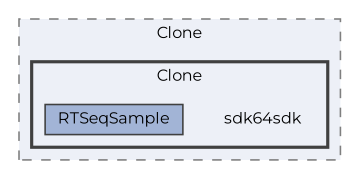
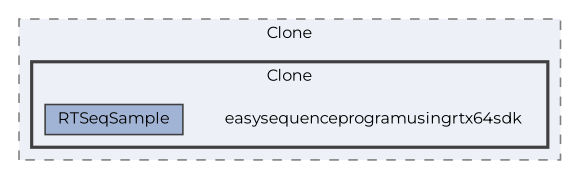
node "sdk64sdk": label "sdk64sdk" -> "easysequenceprogramusingrtx64sdk"
